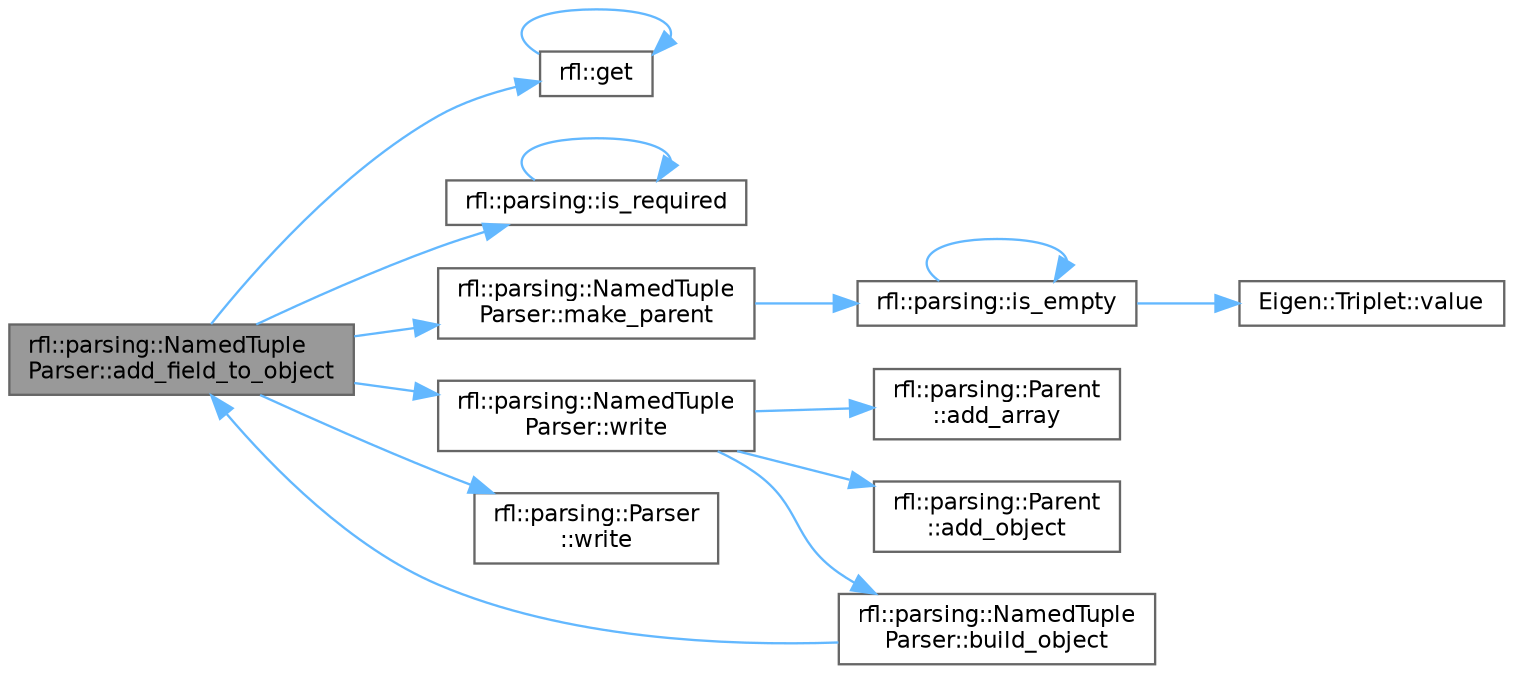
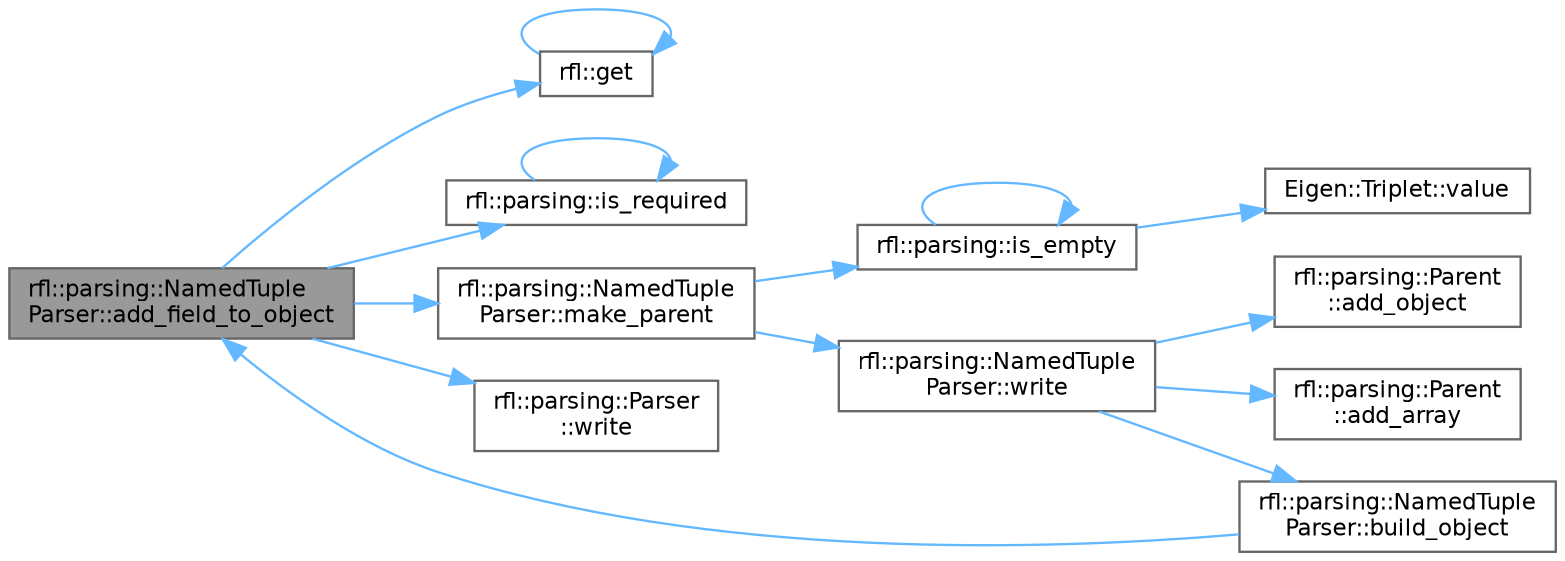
edge "rfl::parsing::NamedTuple Parser::add_field_to_object" -> "rfl::parsing::NamedTuple Parser::write": now "rfl::parsing::NamedTuple Parser::make_parent" -> "rfl::parsing::NamedTuple Parser::write"
